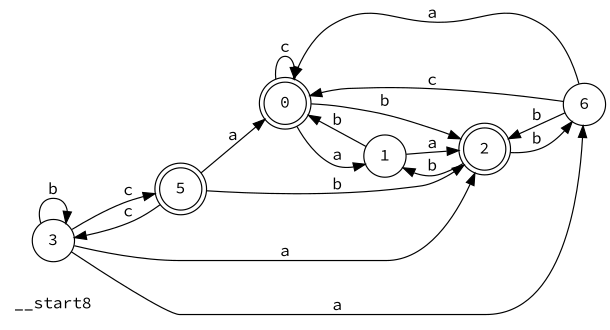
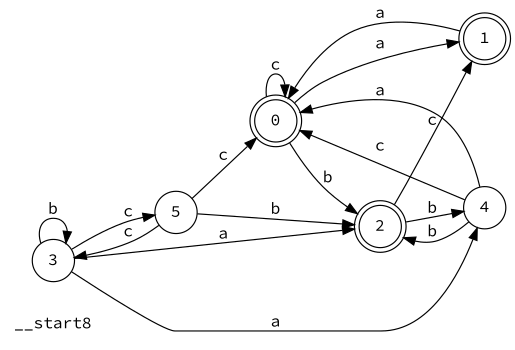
node "6": label "6" -> "4"
edge "1" -> "0": label "b" -> "a"
edge "5" -> "0": label "a" -> "c"
edge "1" -> "2": removed, label "a"
node "1": shape circle -> doublecircle
edge "2" -> "1": label "b" -> "c"
node "5": shape doublecircle -> circle
